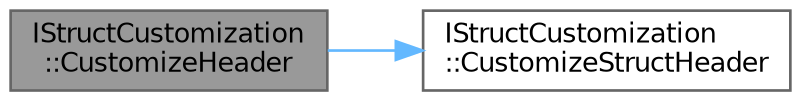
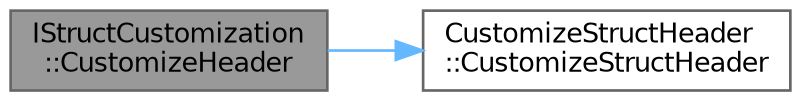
node "IStructCustomization ::CustomizeStructHeader": label "IStructCustomization ::CustomizeStructHeader" -> "CustomizeStructHeader ::CustomizeStructHeader"
